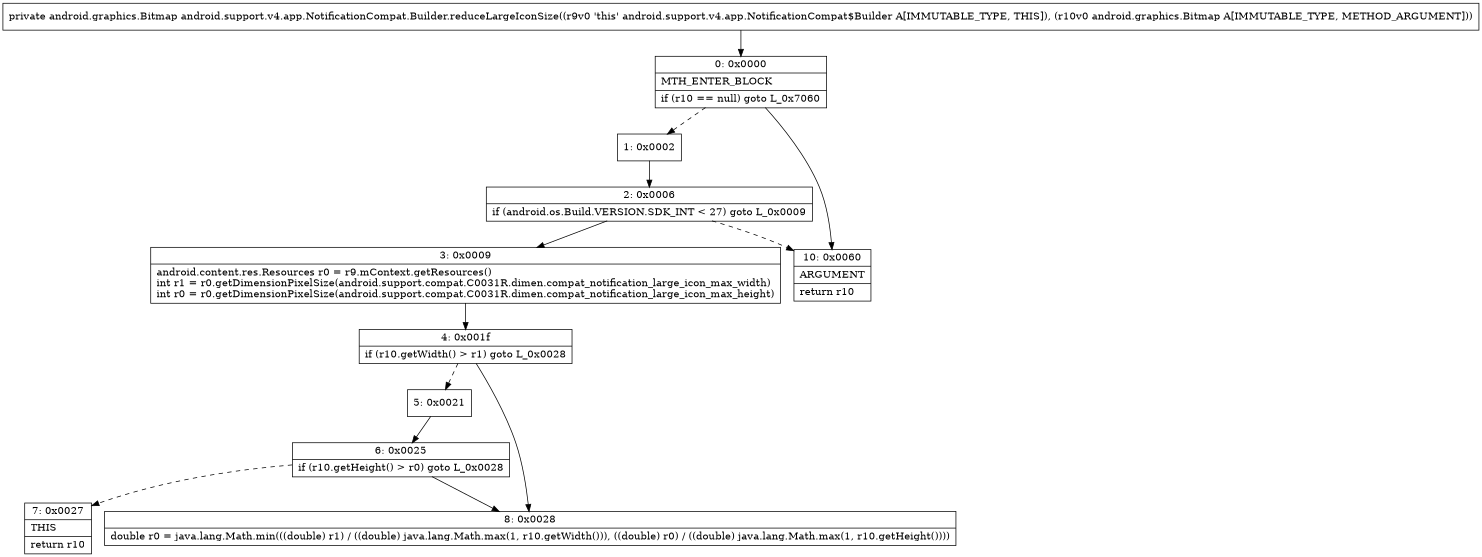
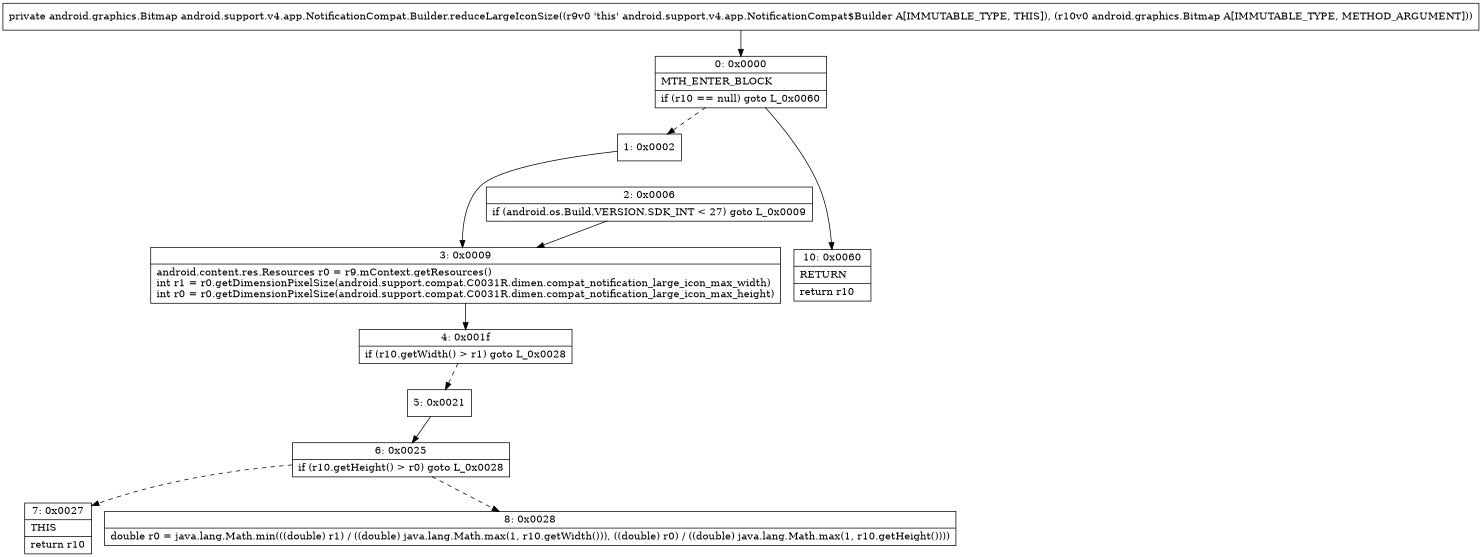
node "0: 0x0000": text "if (r10 == null) goto L_0x7060" -> "if (r10 == null) goto L_0x0060"
edge "1: 0x0002" -> "2: 0x0006": now "1: 0x0002" -> "3: 0x0009"
edge "2: 0x0006" -> "10: 0x0060": removed
node "10: 0x0060": text "ARGUMENT" -> "RETURN"
edge "4: 0x001f" -> "8: 0x0028": removed
edge "6: 0x0025" -> "8: 0x0028": style solid -> dashed
